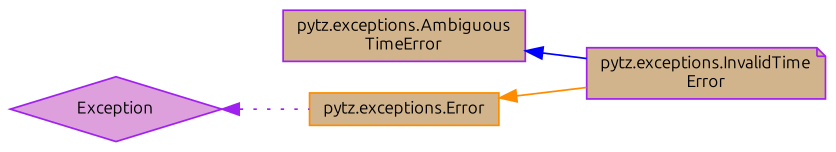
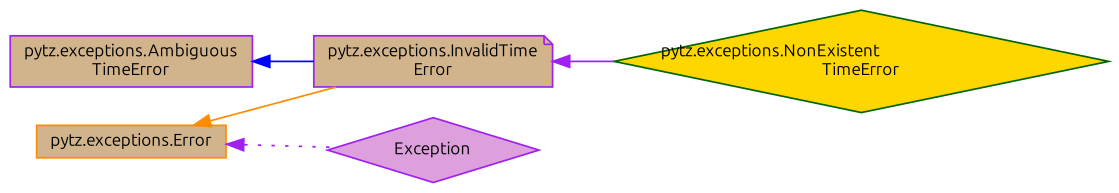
node "pytz.exceptions.NonExistent TimeError": added
edge "pytz.exceptions.Error" -> "Exception": reversed
